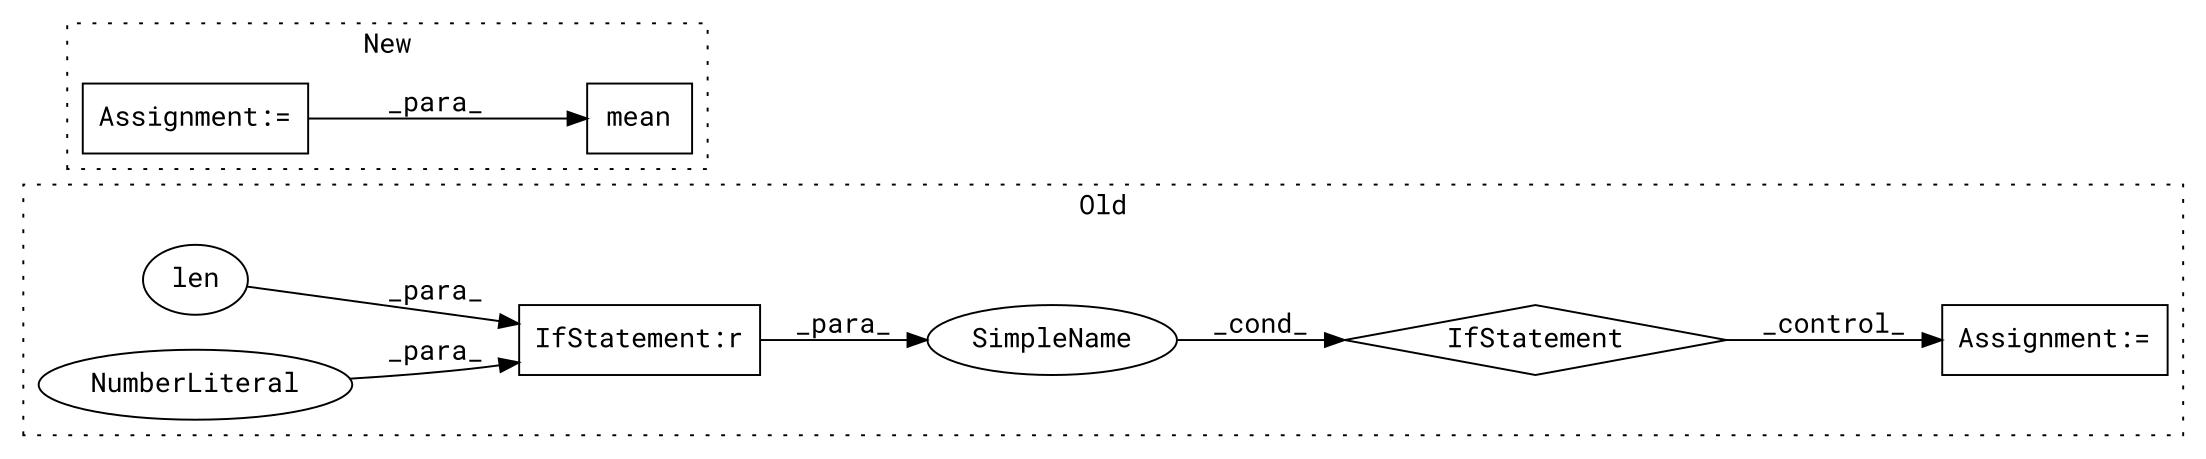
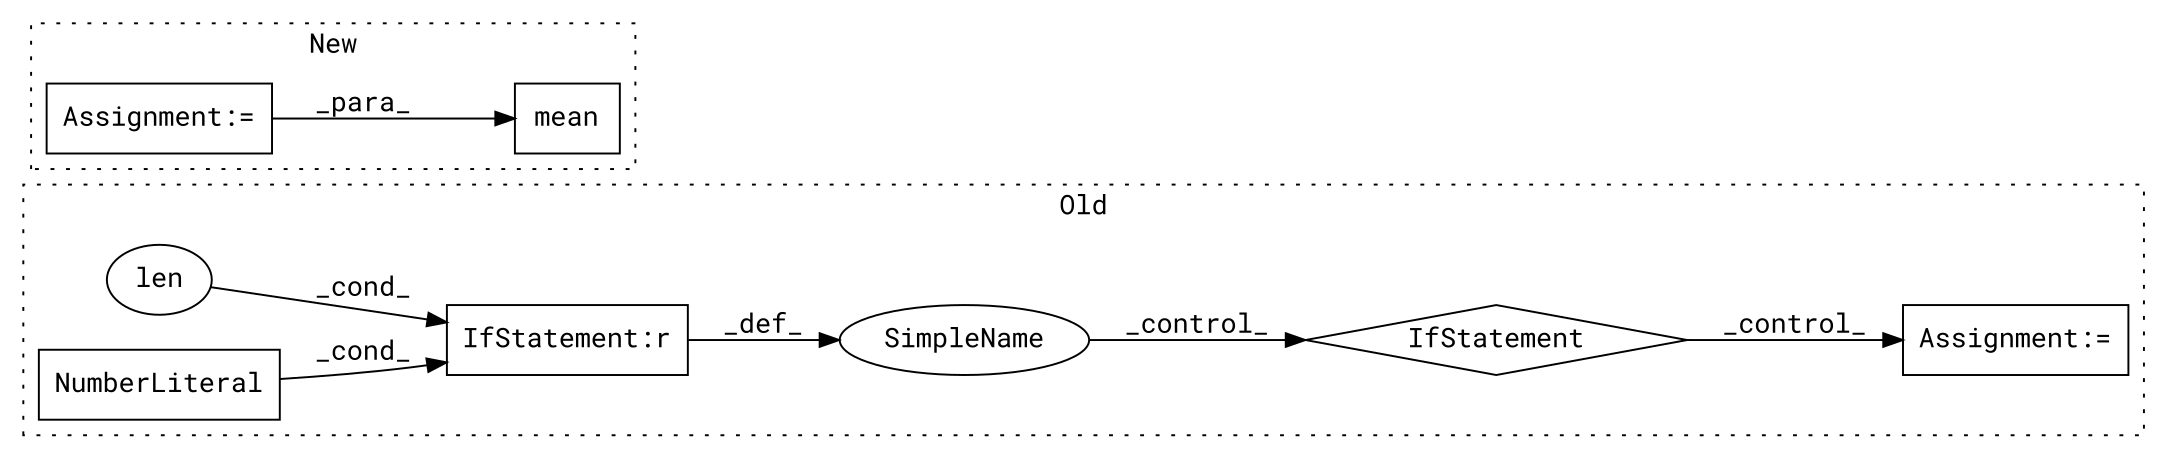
edge "len" -> "IfStatement:r": label "_para_" -> "_cond_"
edge "IfStatement:r" -> "SimpleName": label "_para_" -> "_def_"
edge "SimpleName" -> "IfStatement": label "_cond_" -> "_control_"
edge "NumberLiteral" -> "IfStatement:r": label "_para_" -> "_cond_"
node "NumberLiteral": shape ellipse -> box
